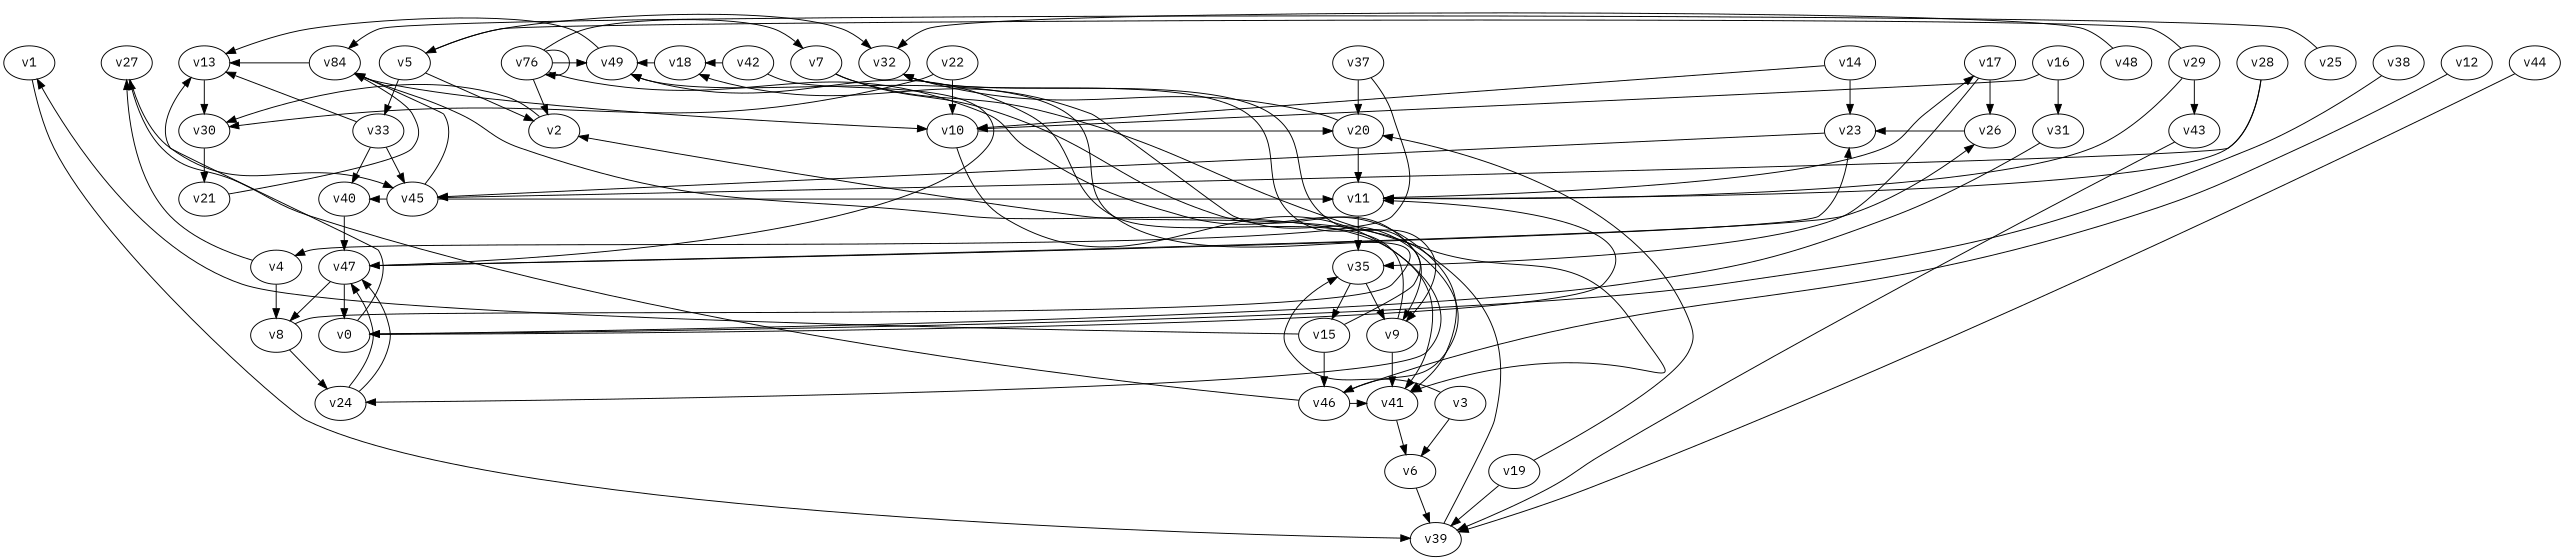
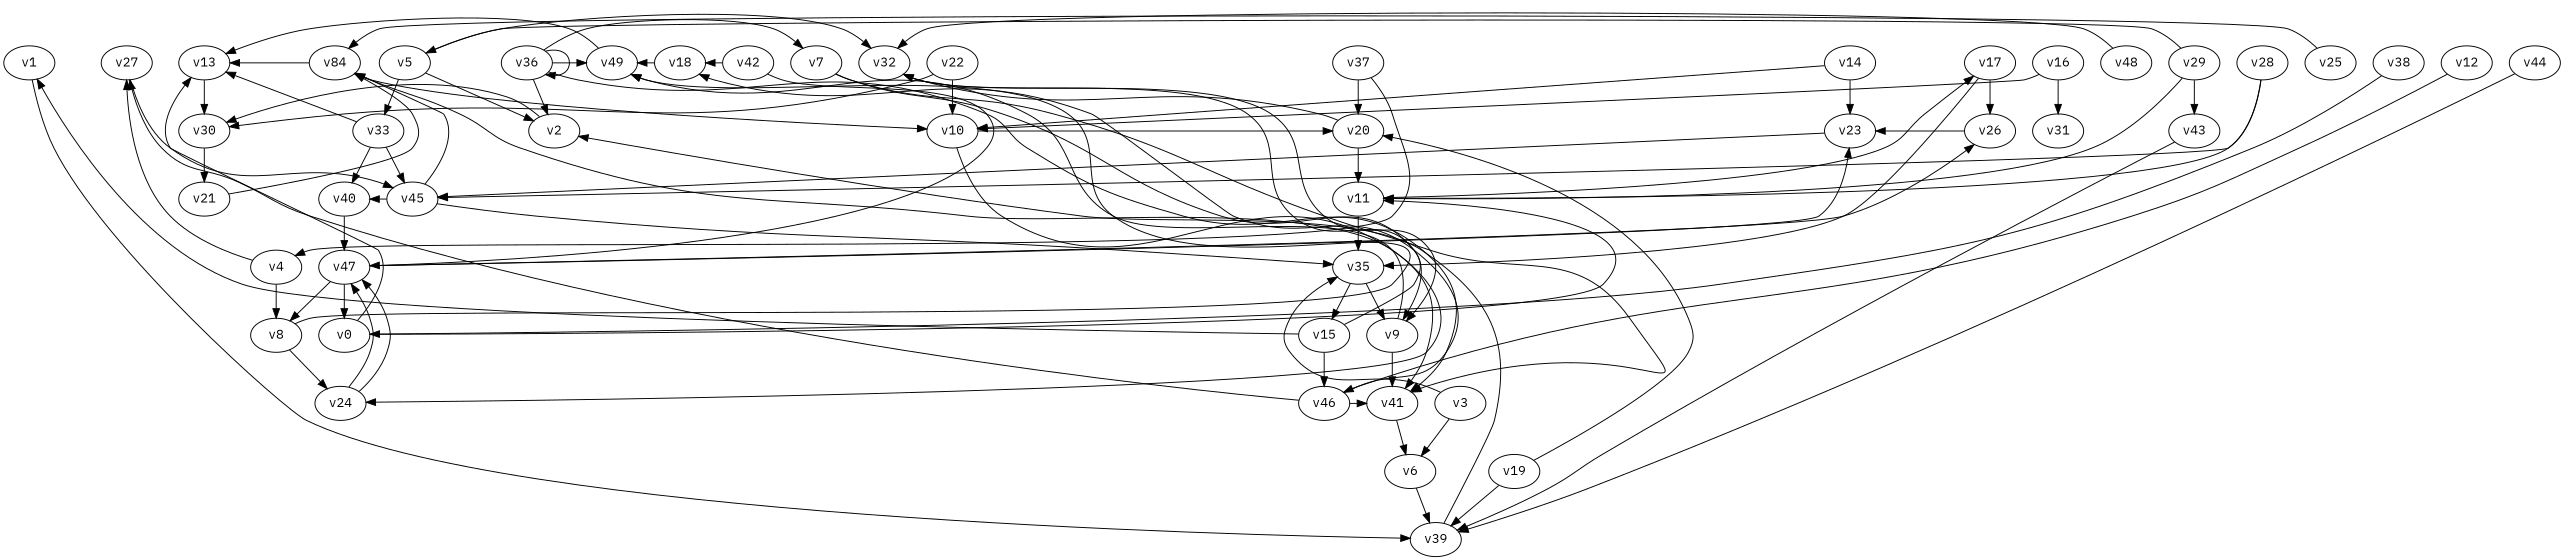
node "v76": label "v76" -> "v36"
edge "v45" -> "v11": now "v45" -> "v35"
edge "v31" -> "v0": removed
